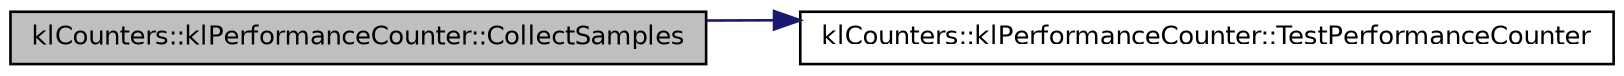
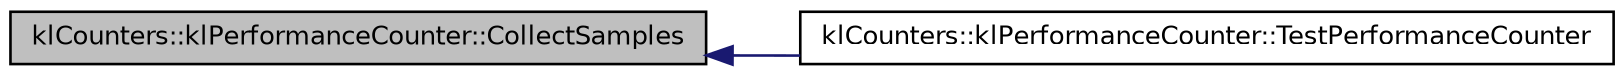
edge "klCounters::klPerformanceCounter::CollectSamples" -> "klCounters::klPerformanceCounter::TestPerformanceCounter": reversed
